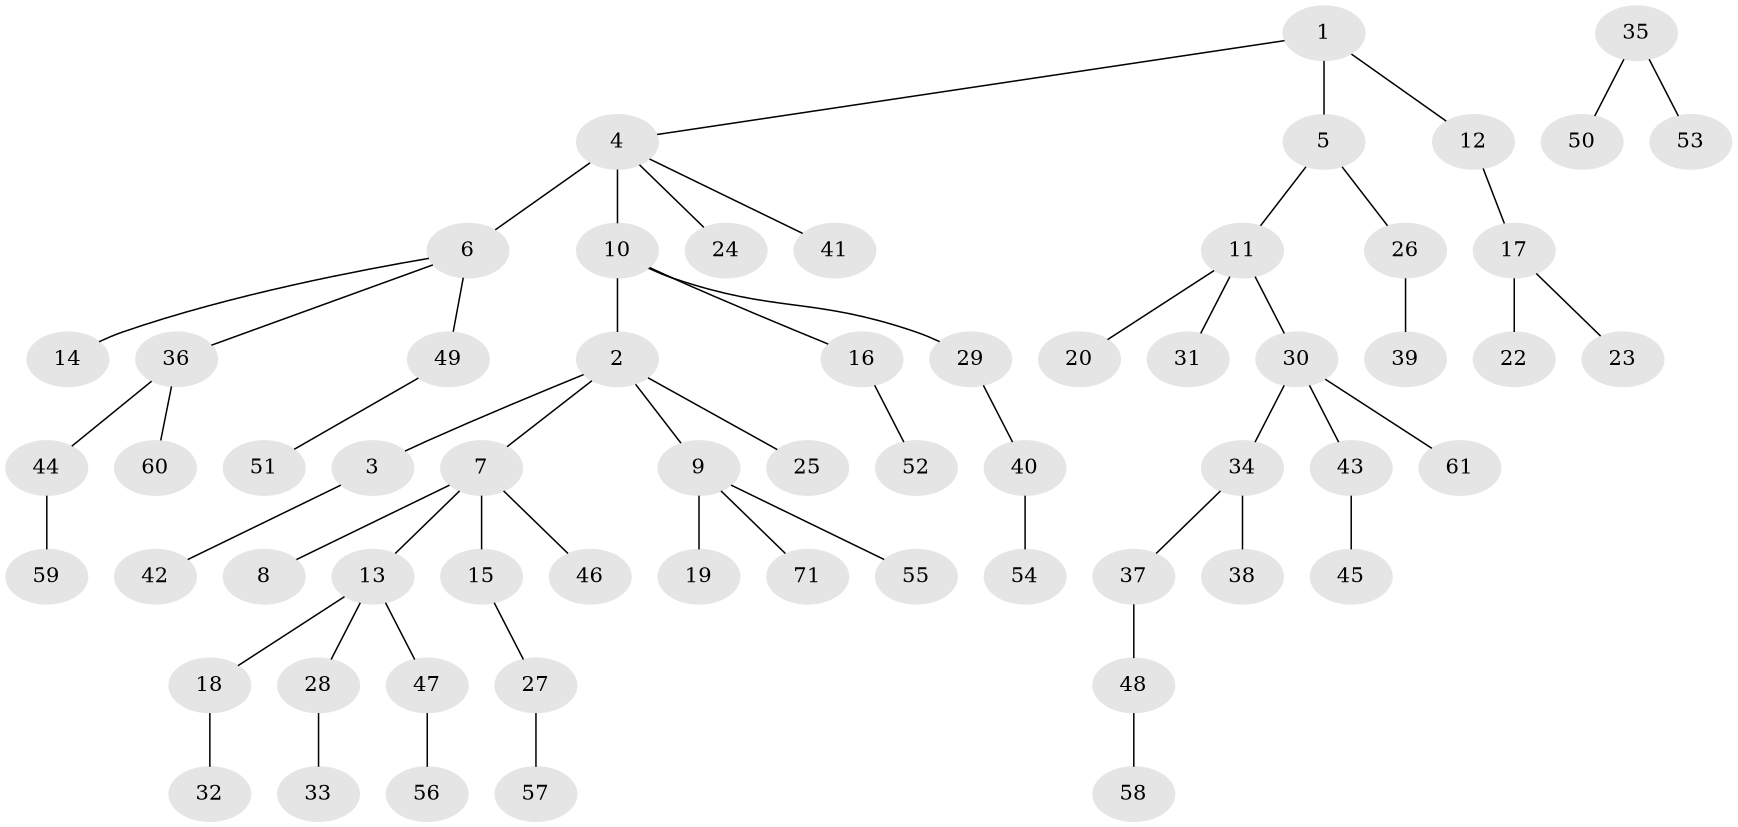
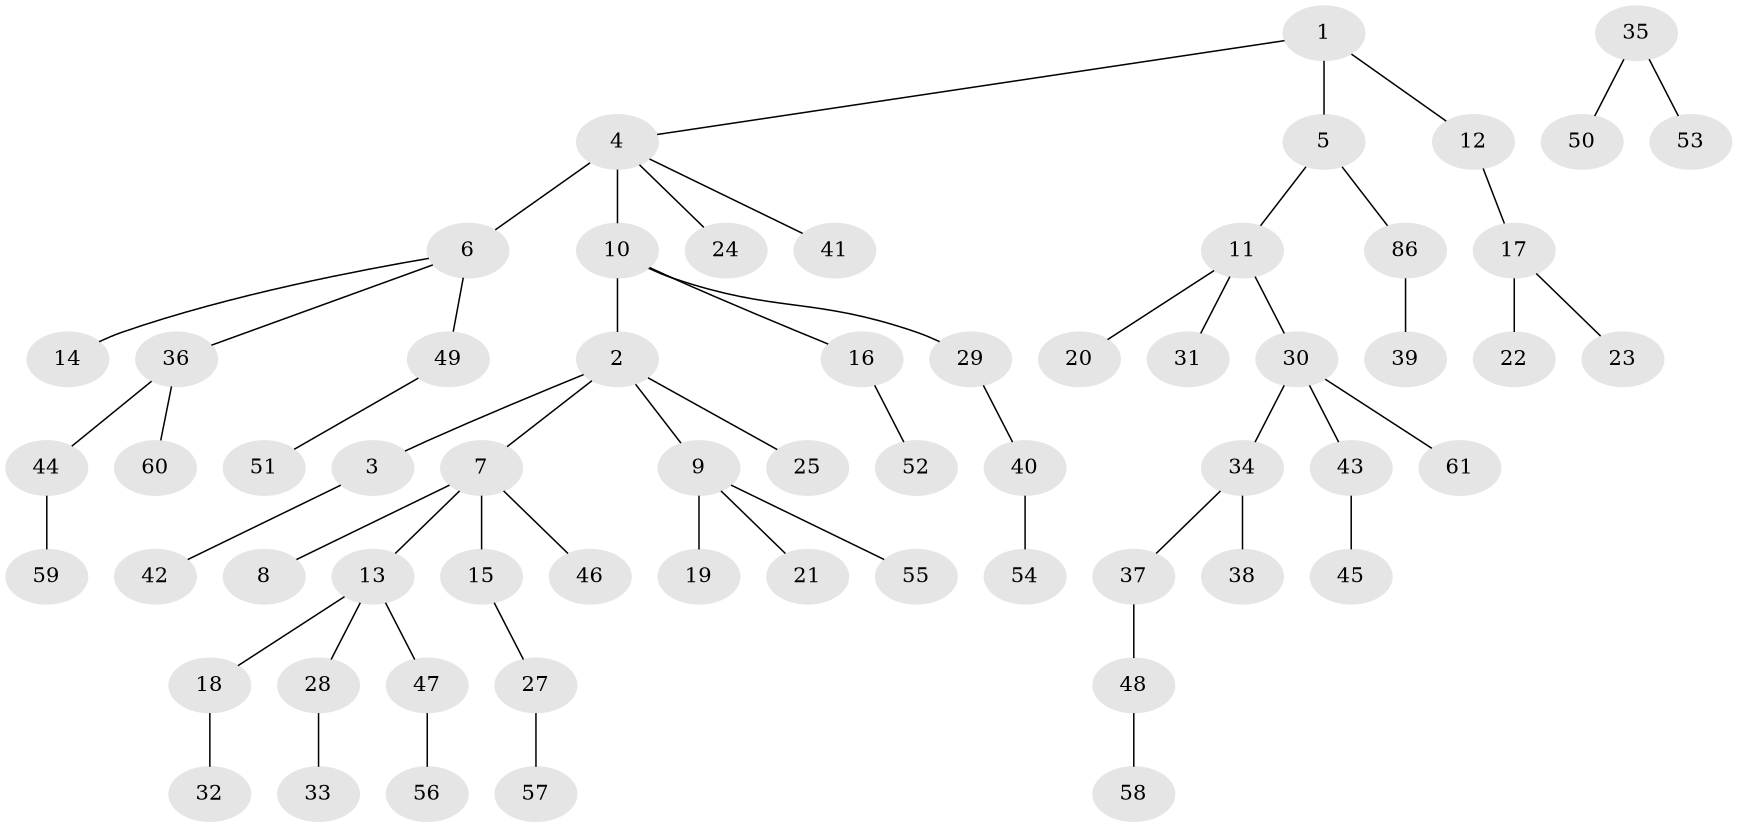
node "26": label "26" -> "86"
node "71": label "71" -> "21"
